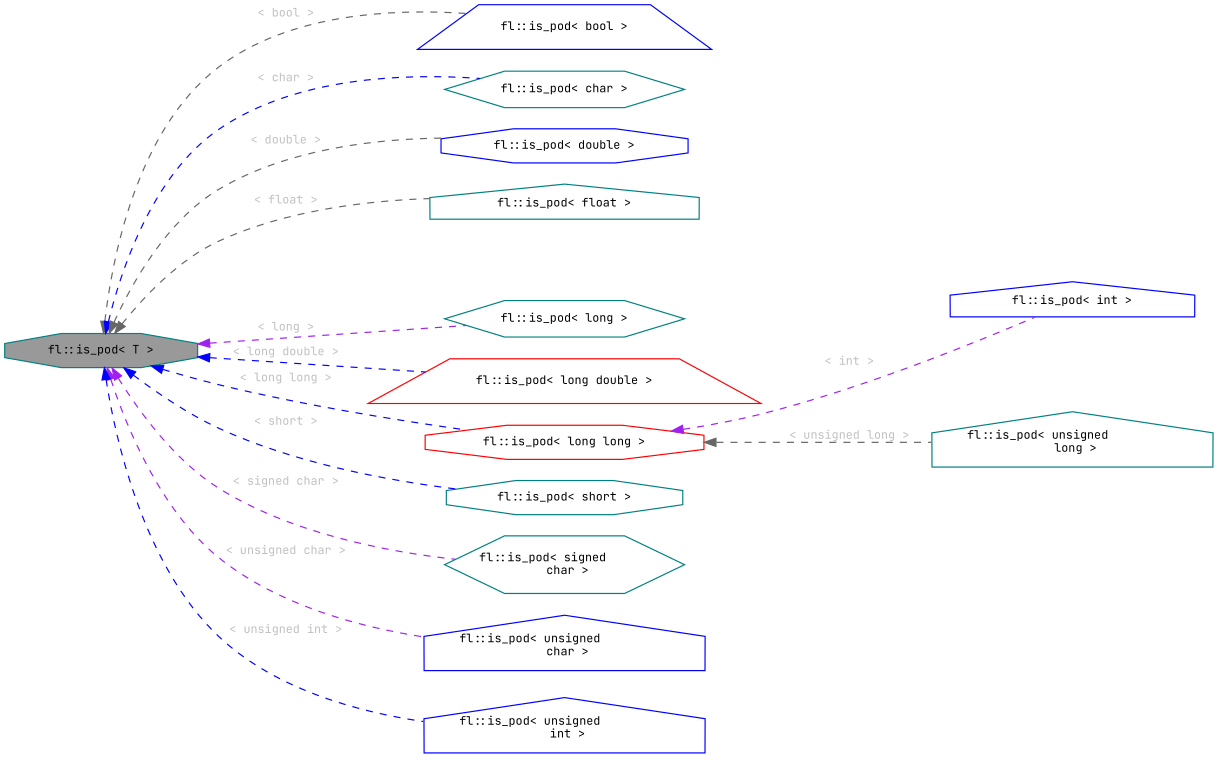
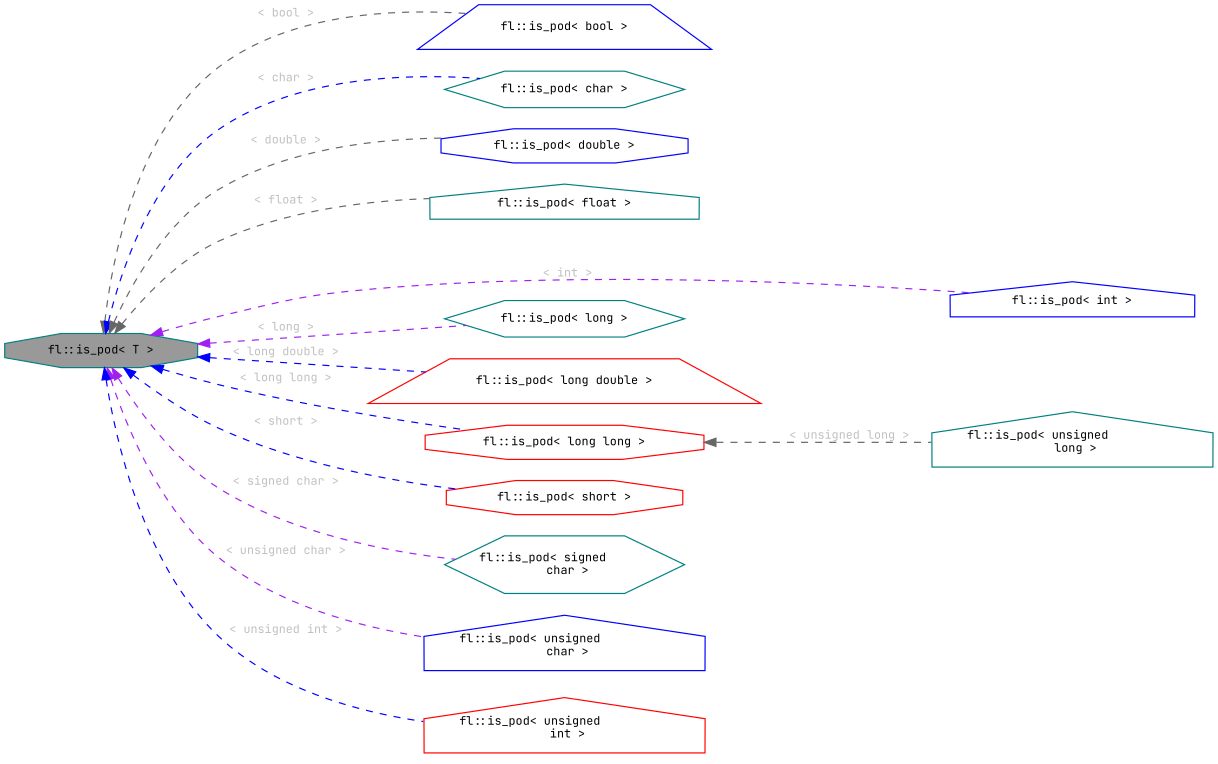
edge "fl::is_pod< int >" -> "fl::is_pod< long long >": now "fl::is_pod< int >" -> "fl::is_pod< T >"
node "fl::is_pod< short >": color teal -> red
node "fl::is_pod< unsigned int >": color blue -> red
